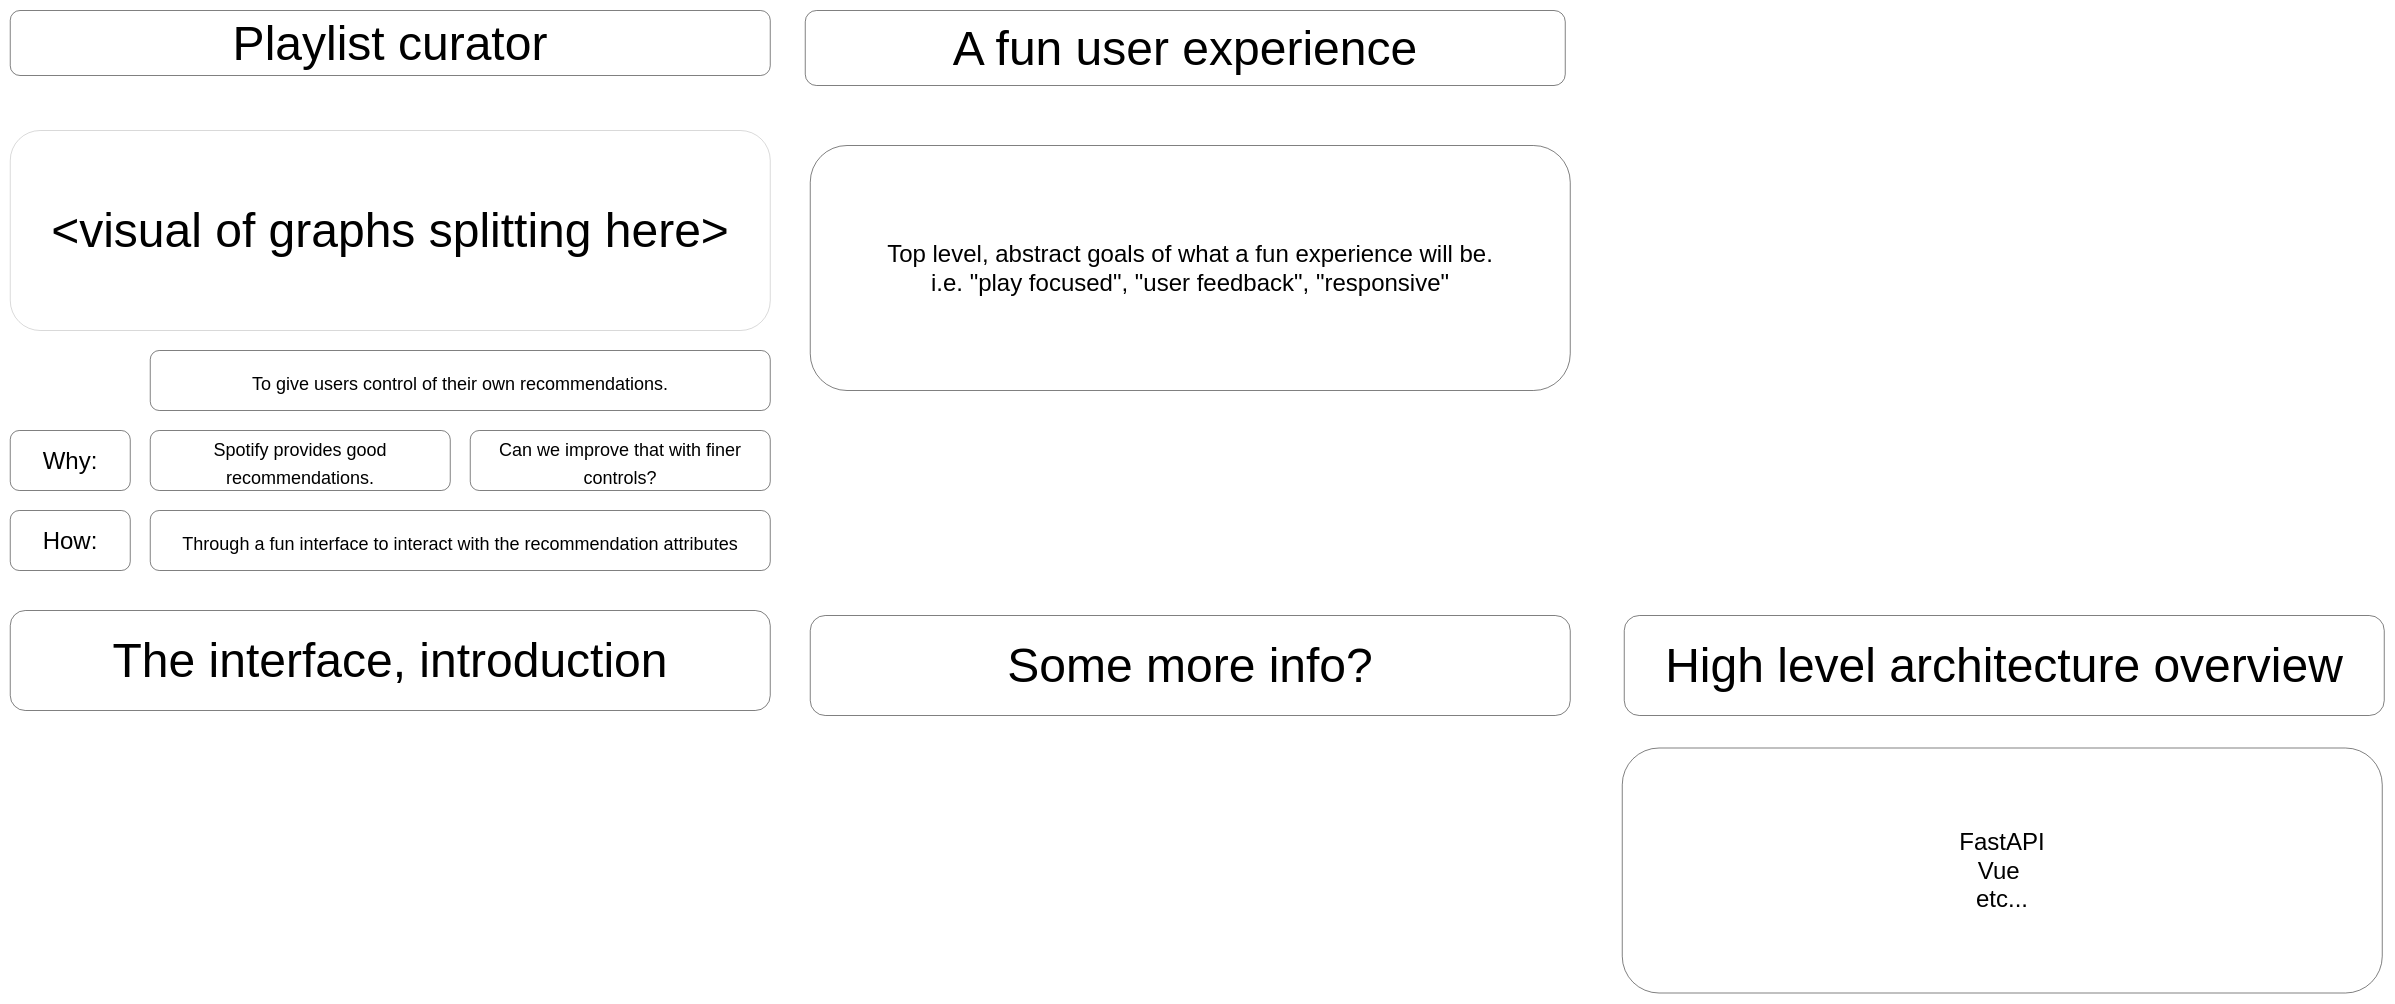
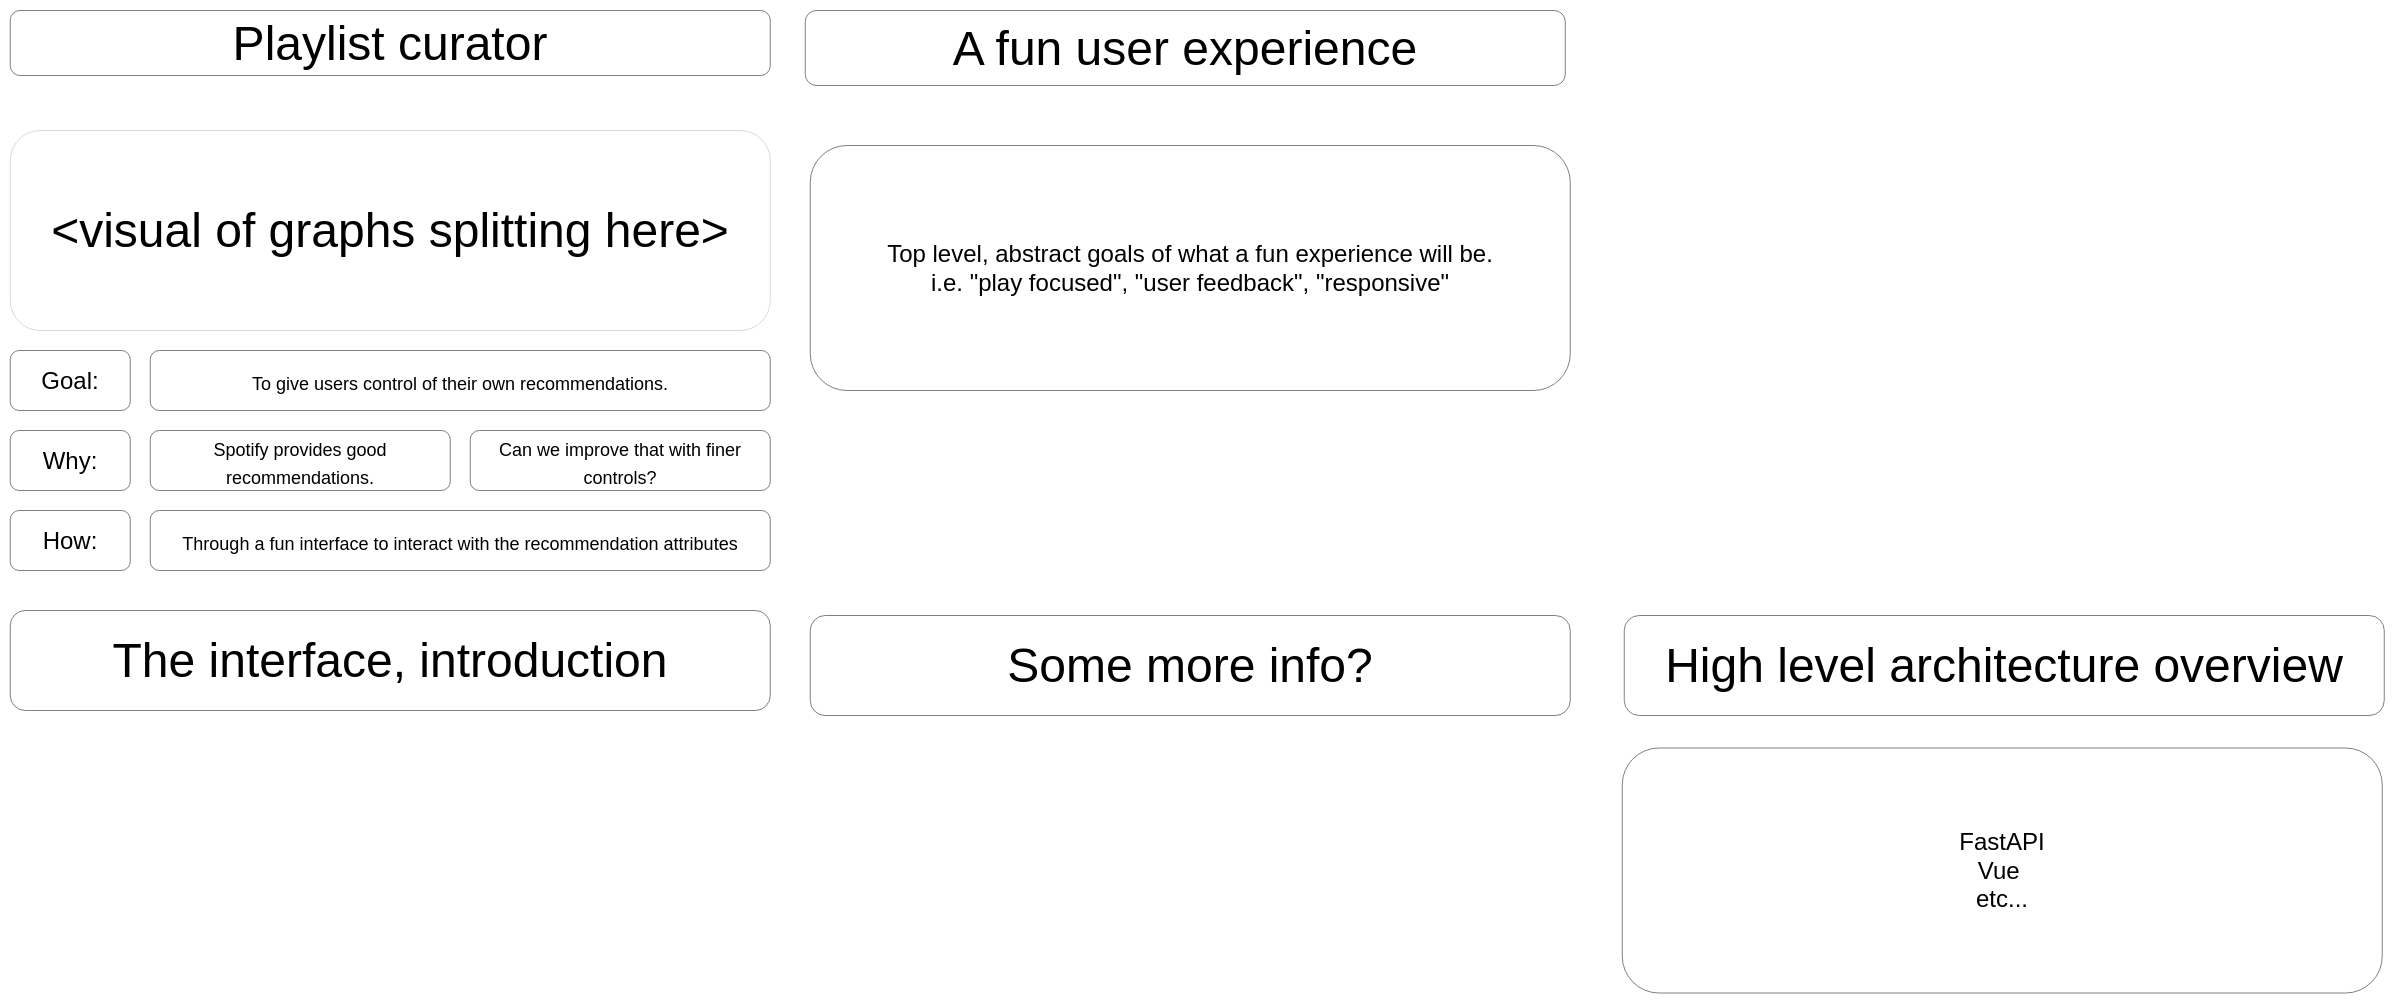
node "Goal:": added
